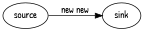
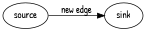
edge "source" -> "sink": label "new new" -> "new edge"
